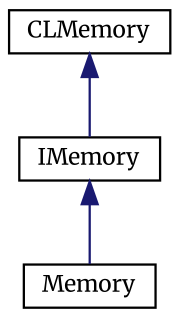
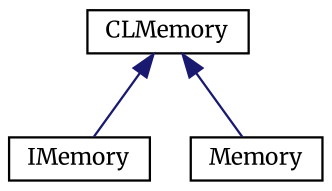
edge "Memory" -> "IMemory": now "Memory" -> "CLMemory"
